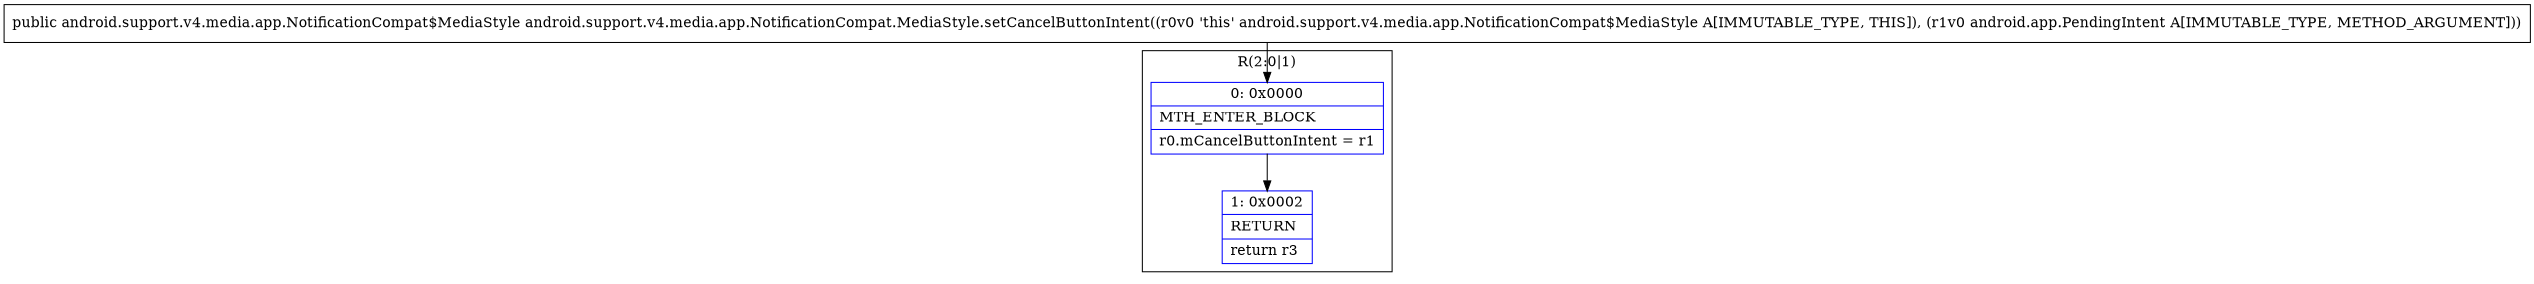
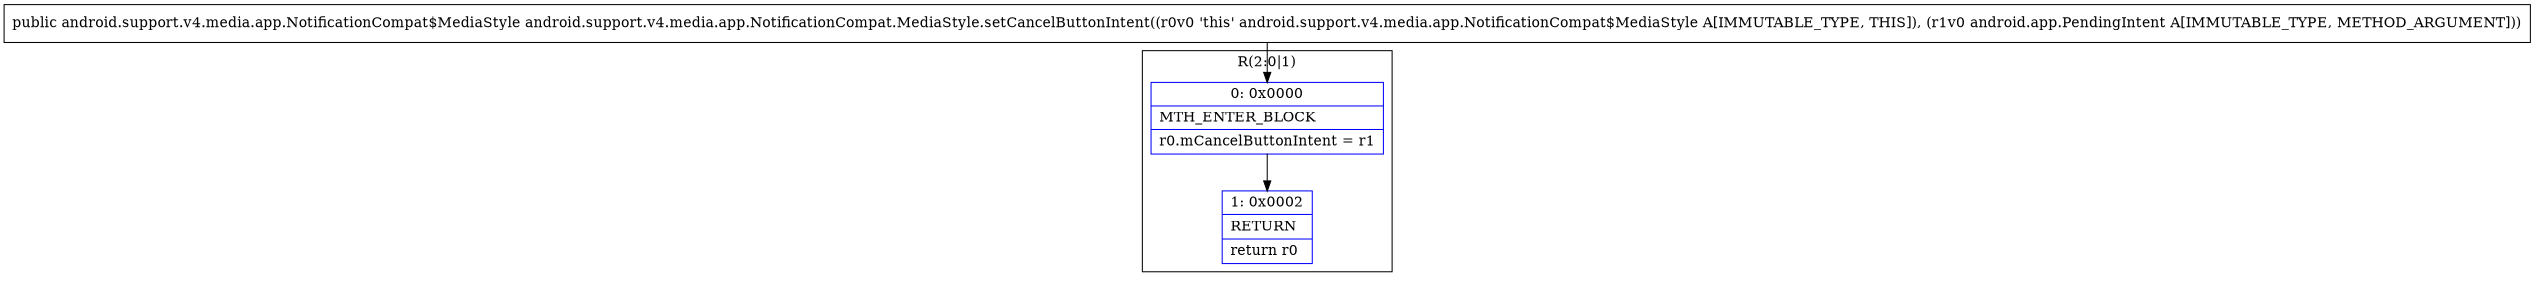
node "1: 0x0002": text "return r3" -> "return r0"
